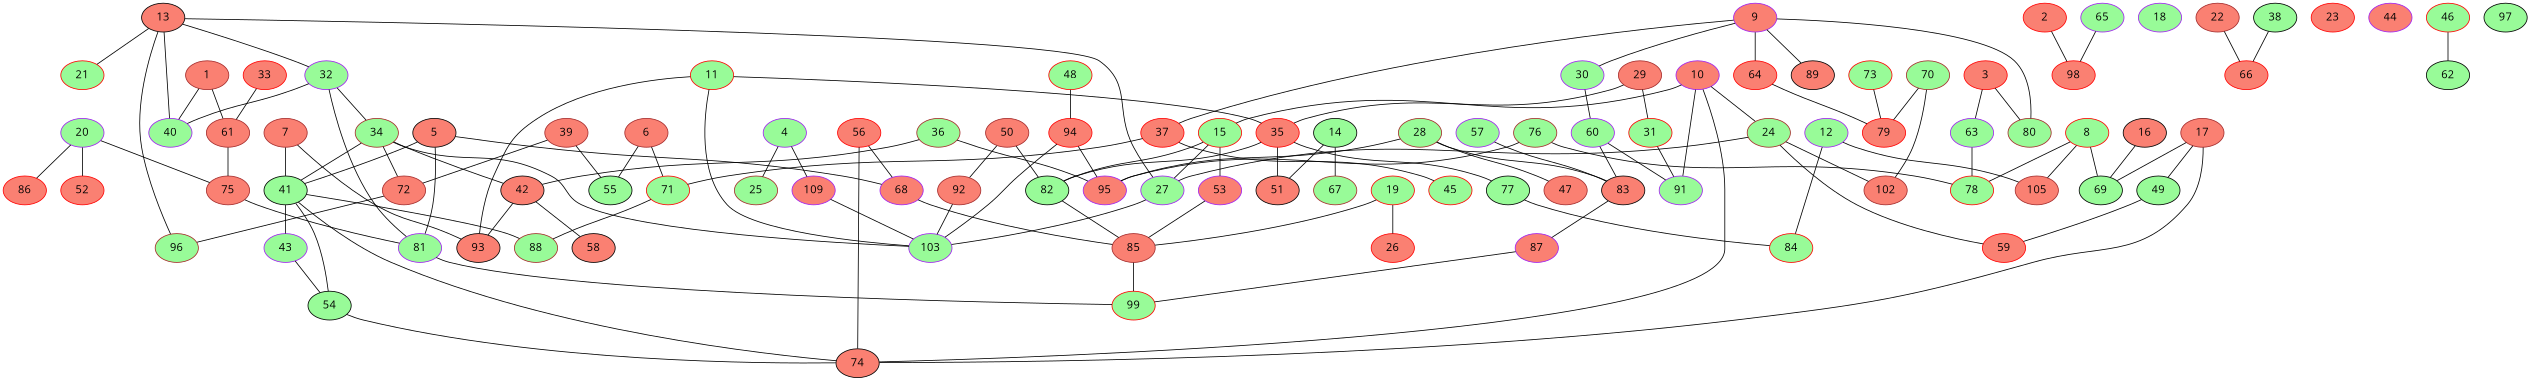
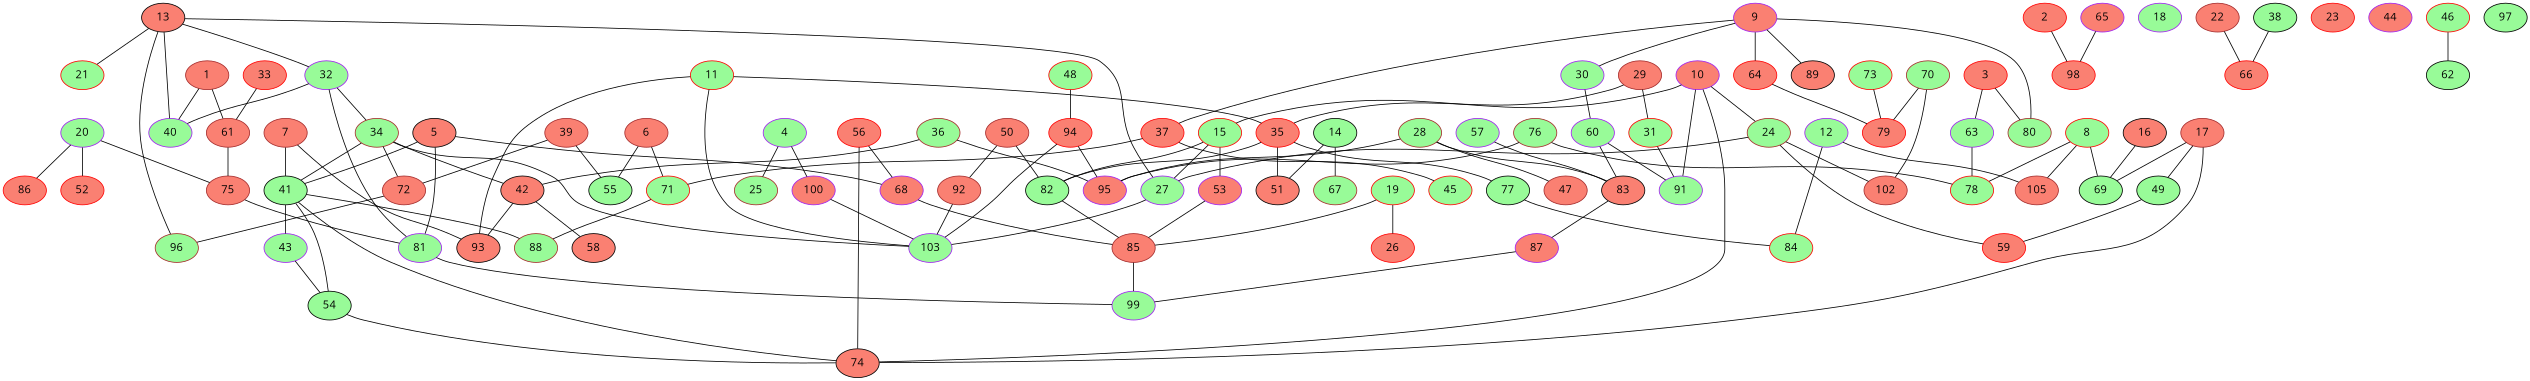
node "65": fillcolor palegreen -> salmon
node "109": label "109" -> "100"
node "99": color red -> purple
